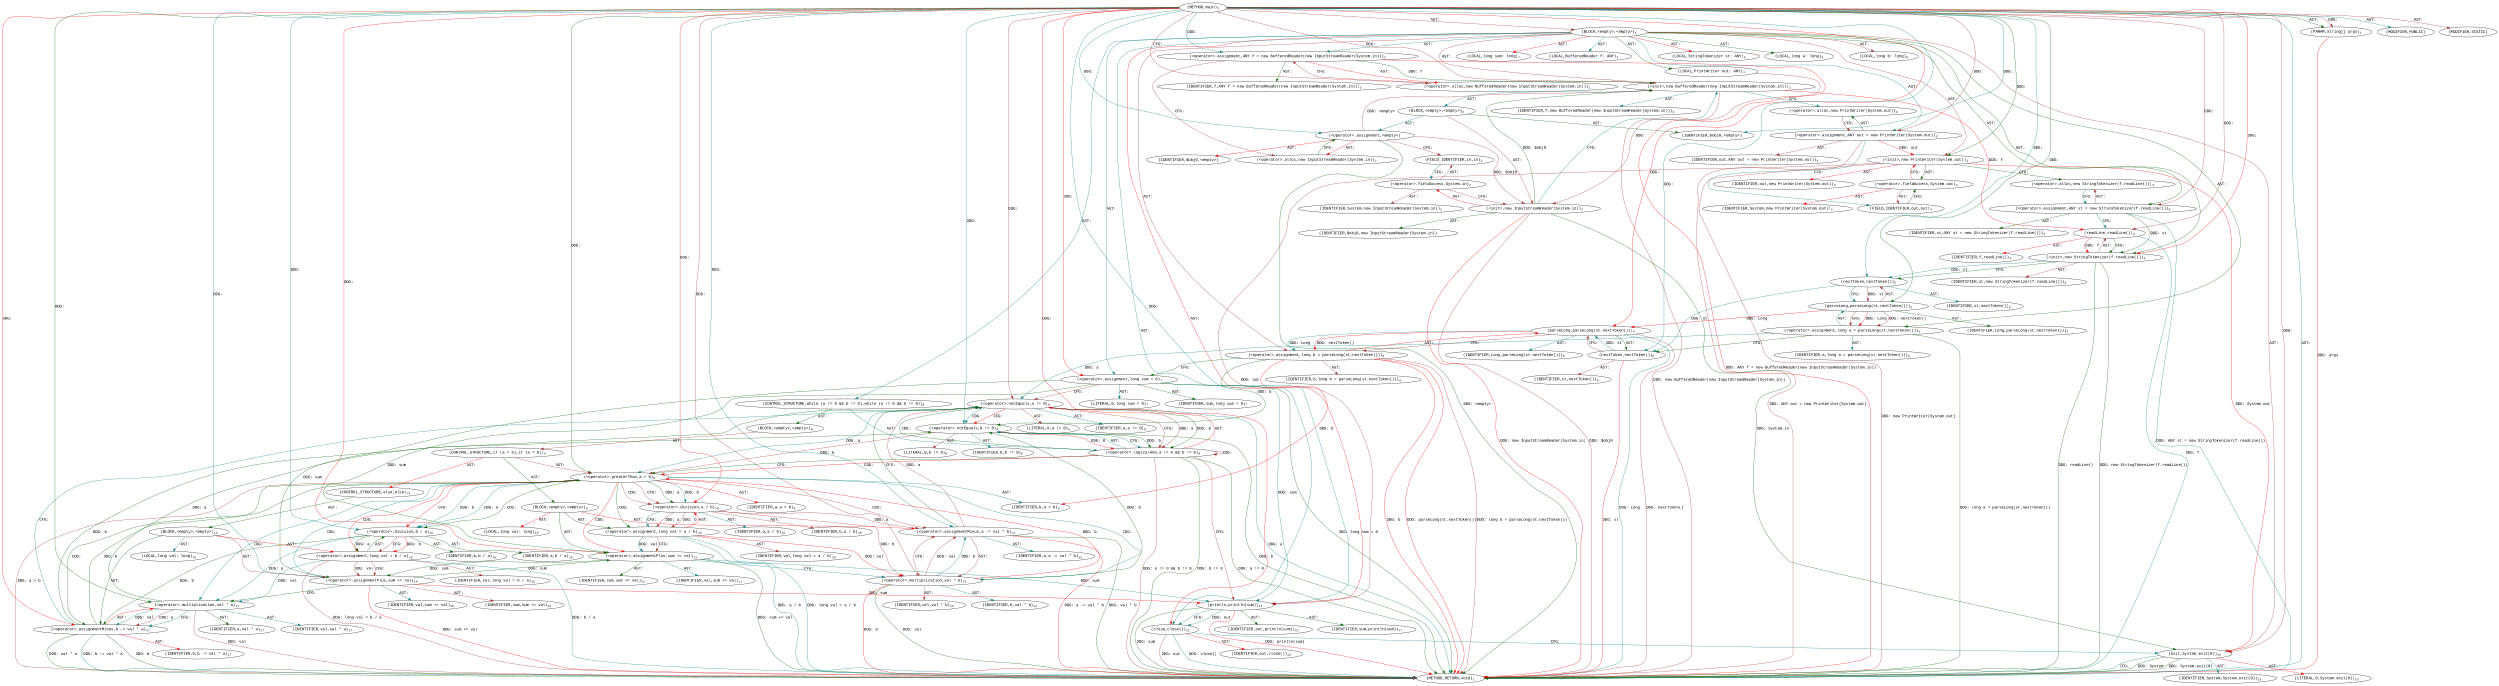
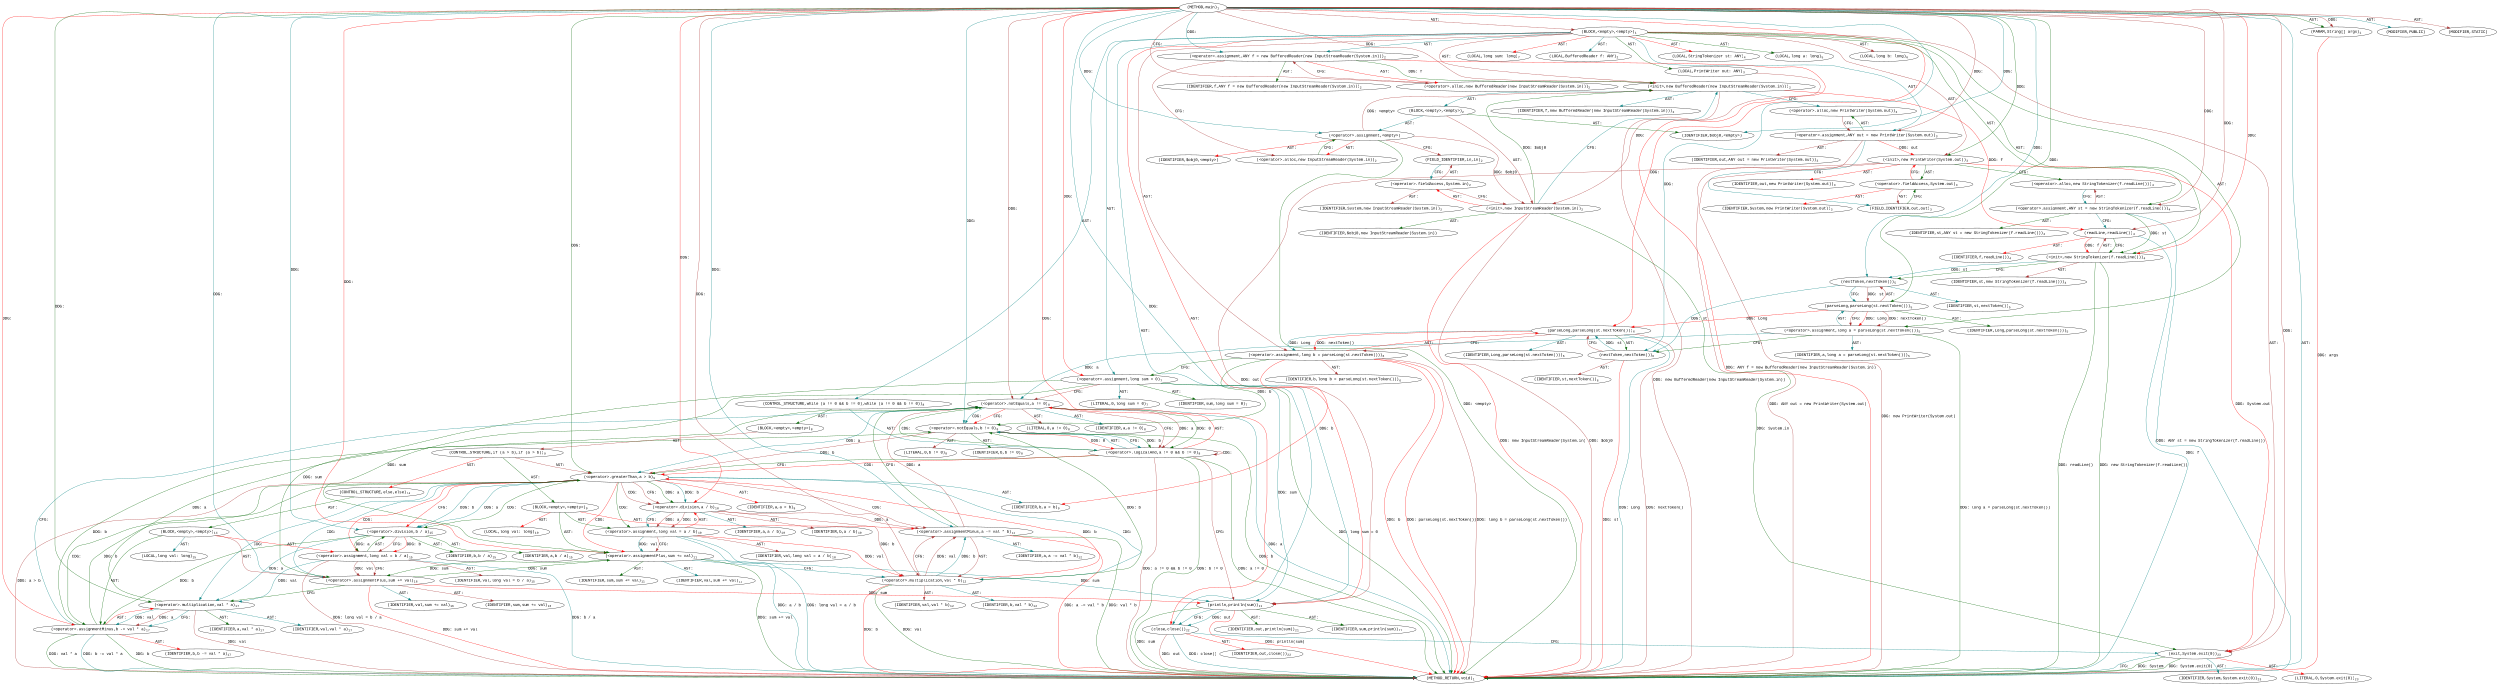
edge "(<operator>.notEquals,b != 0)" -> "(IDENTIFIER,b,b != 0)": color teal -> darkgreen
